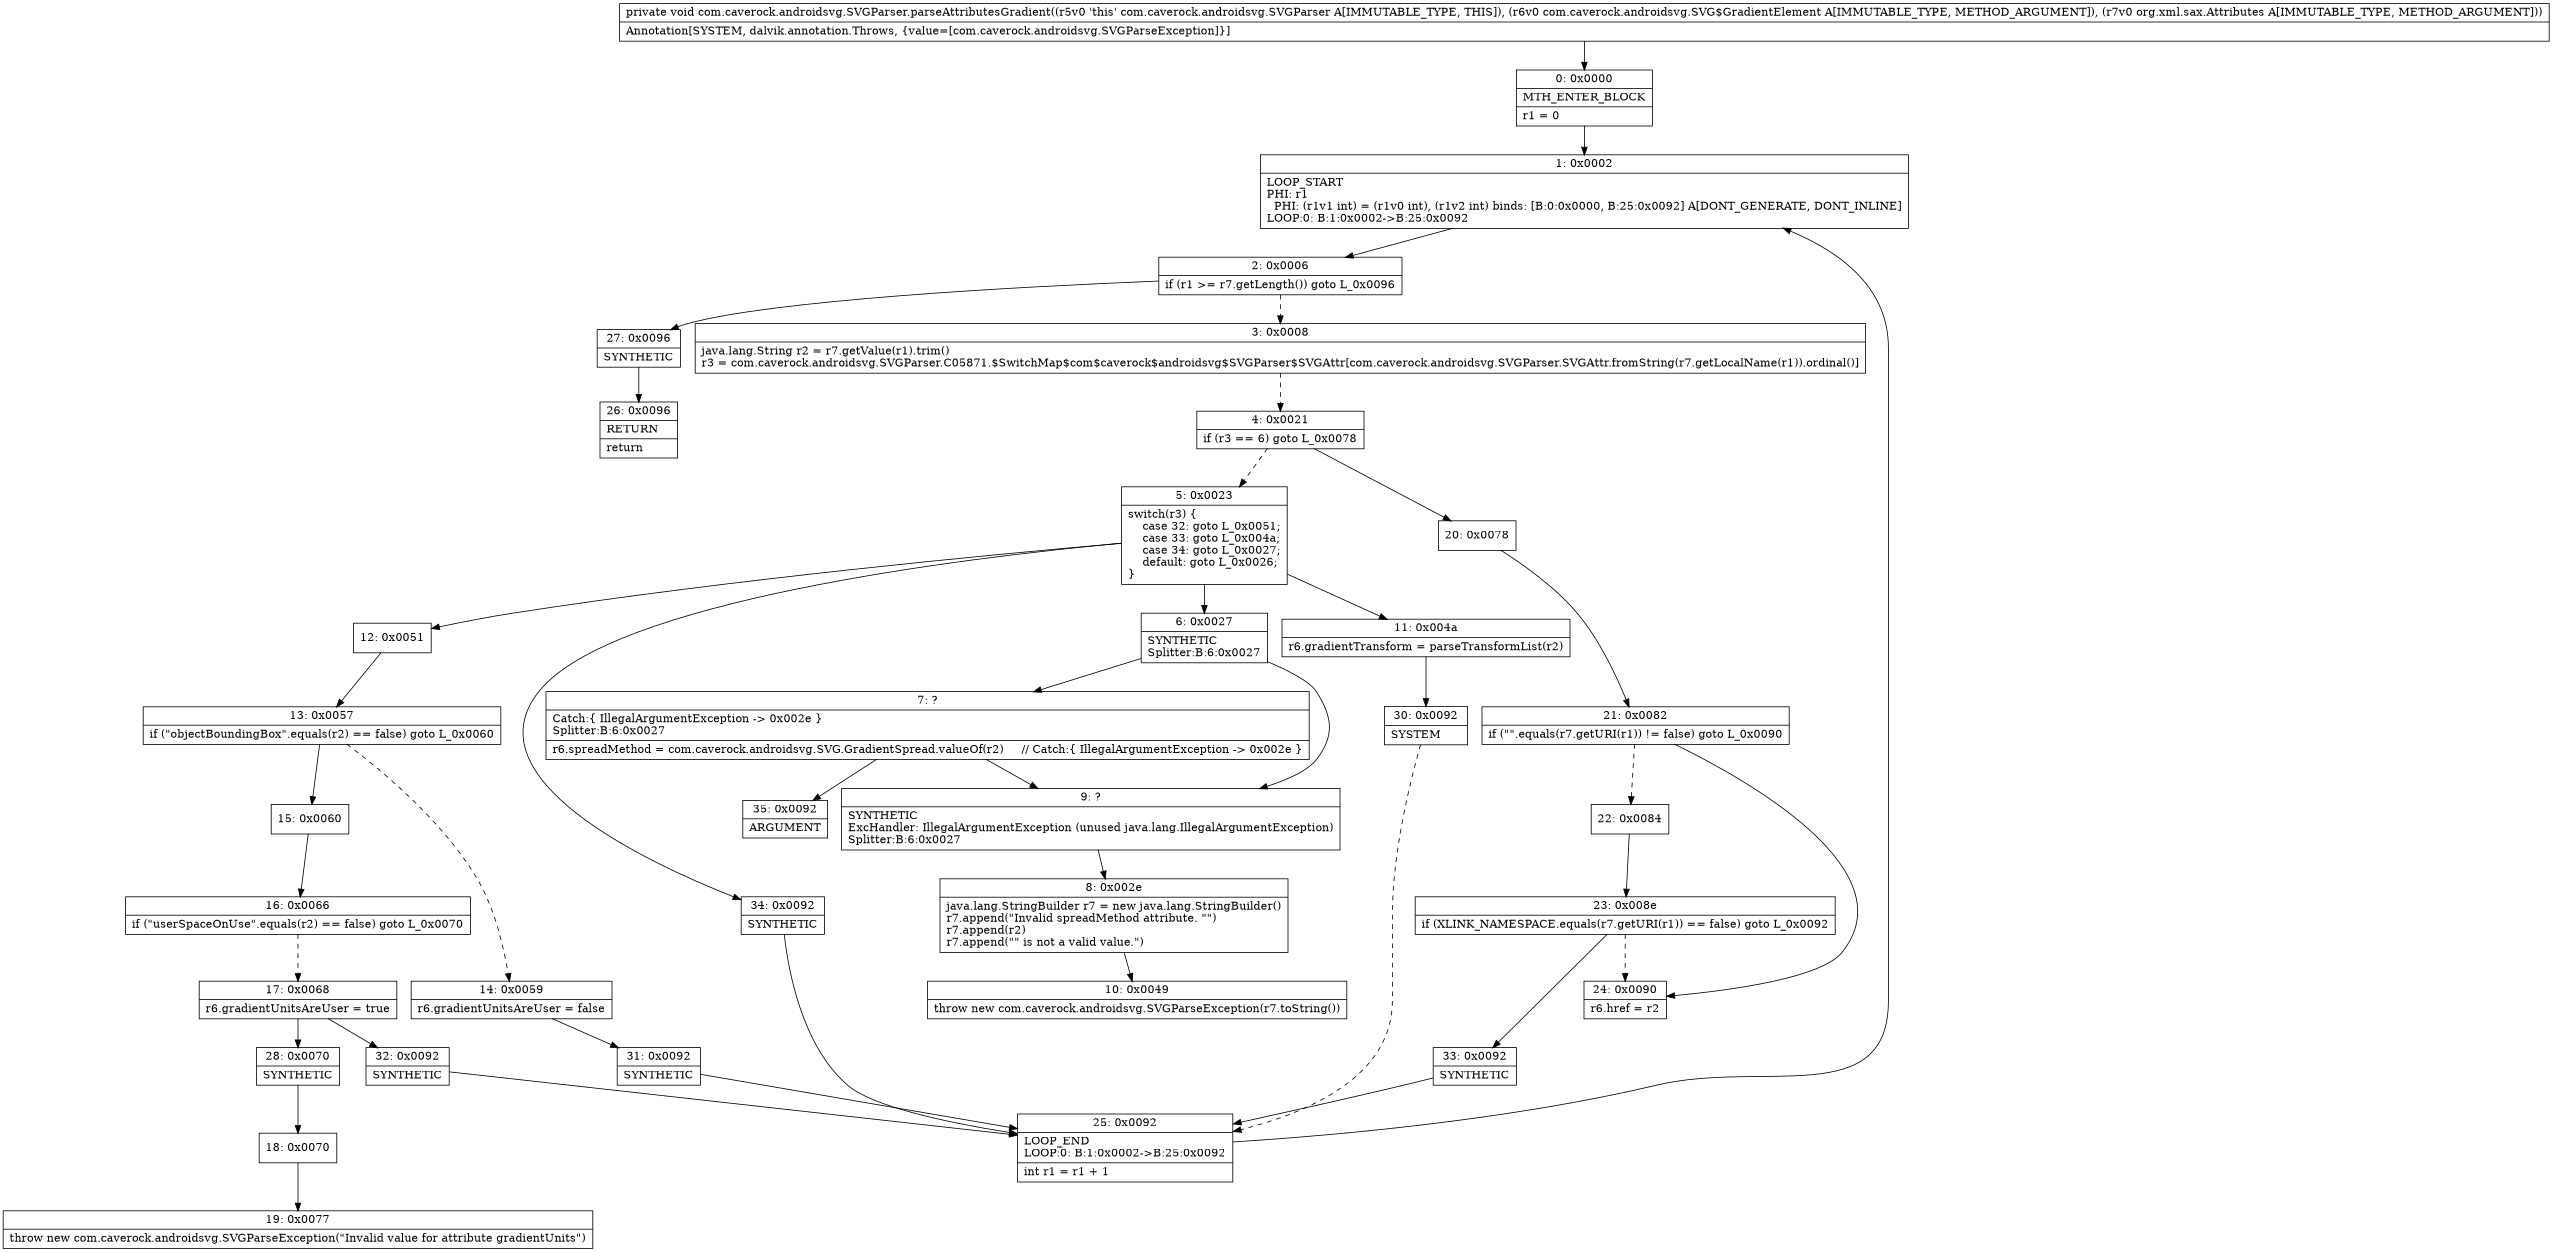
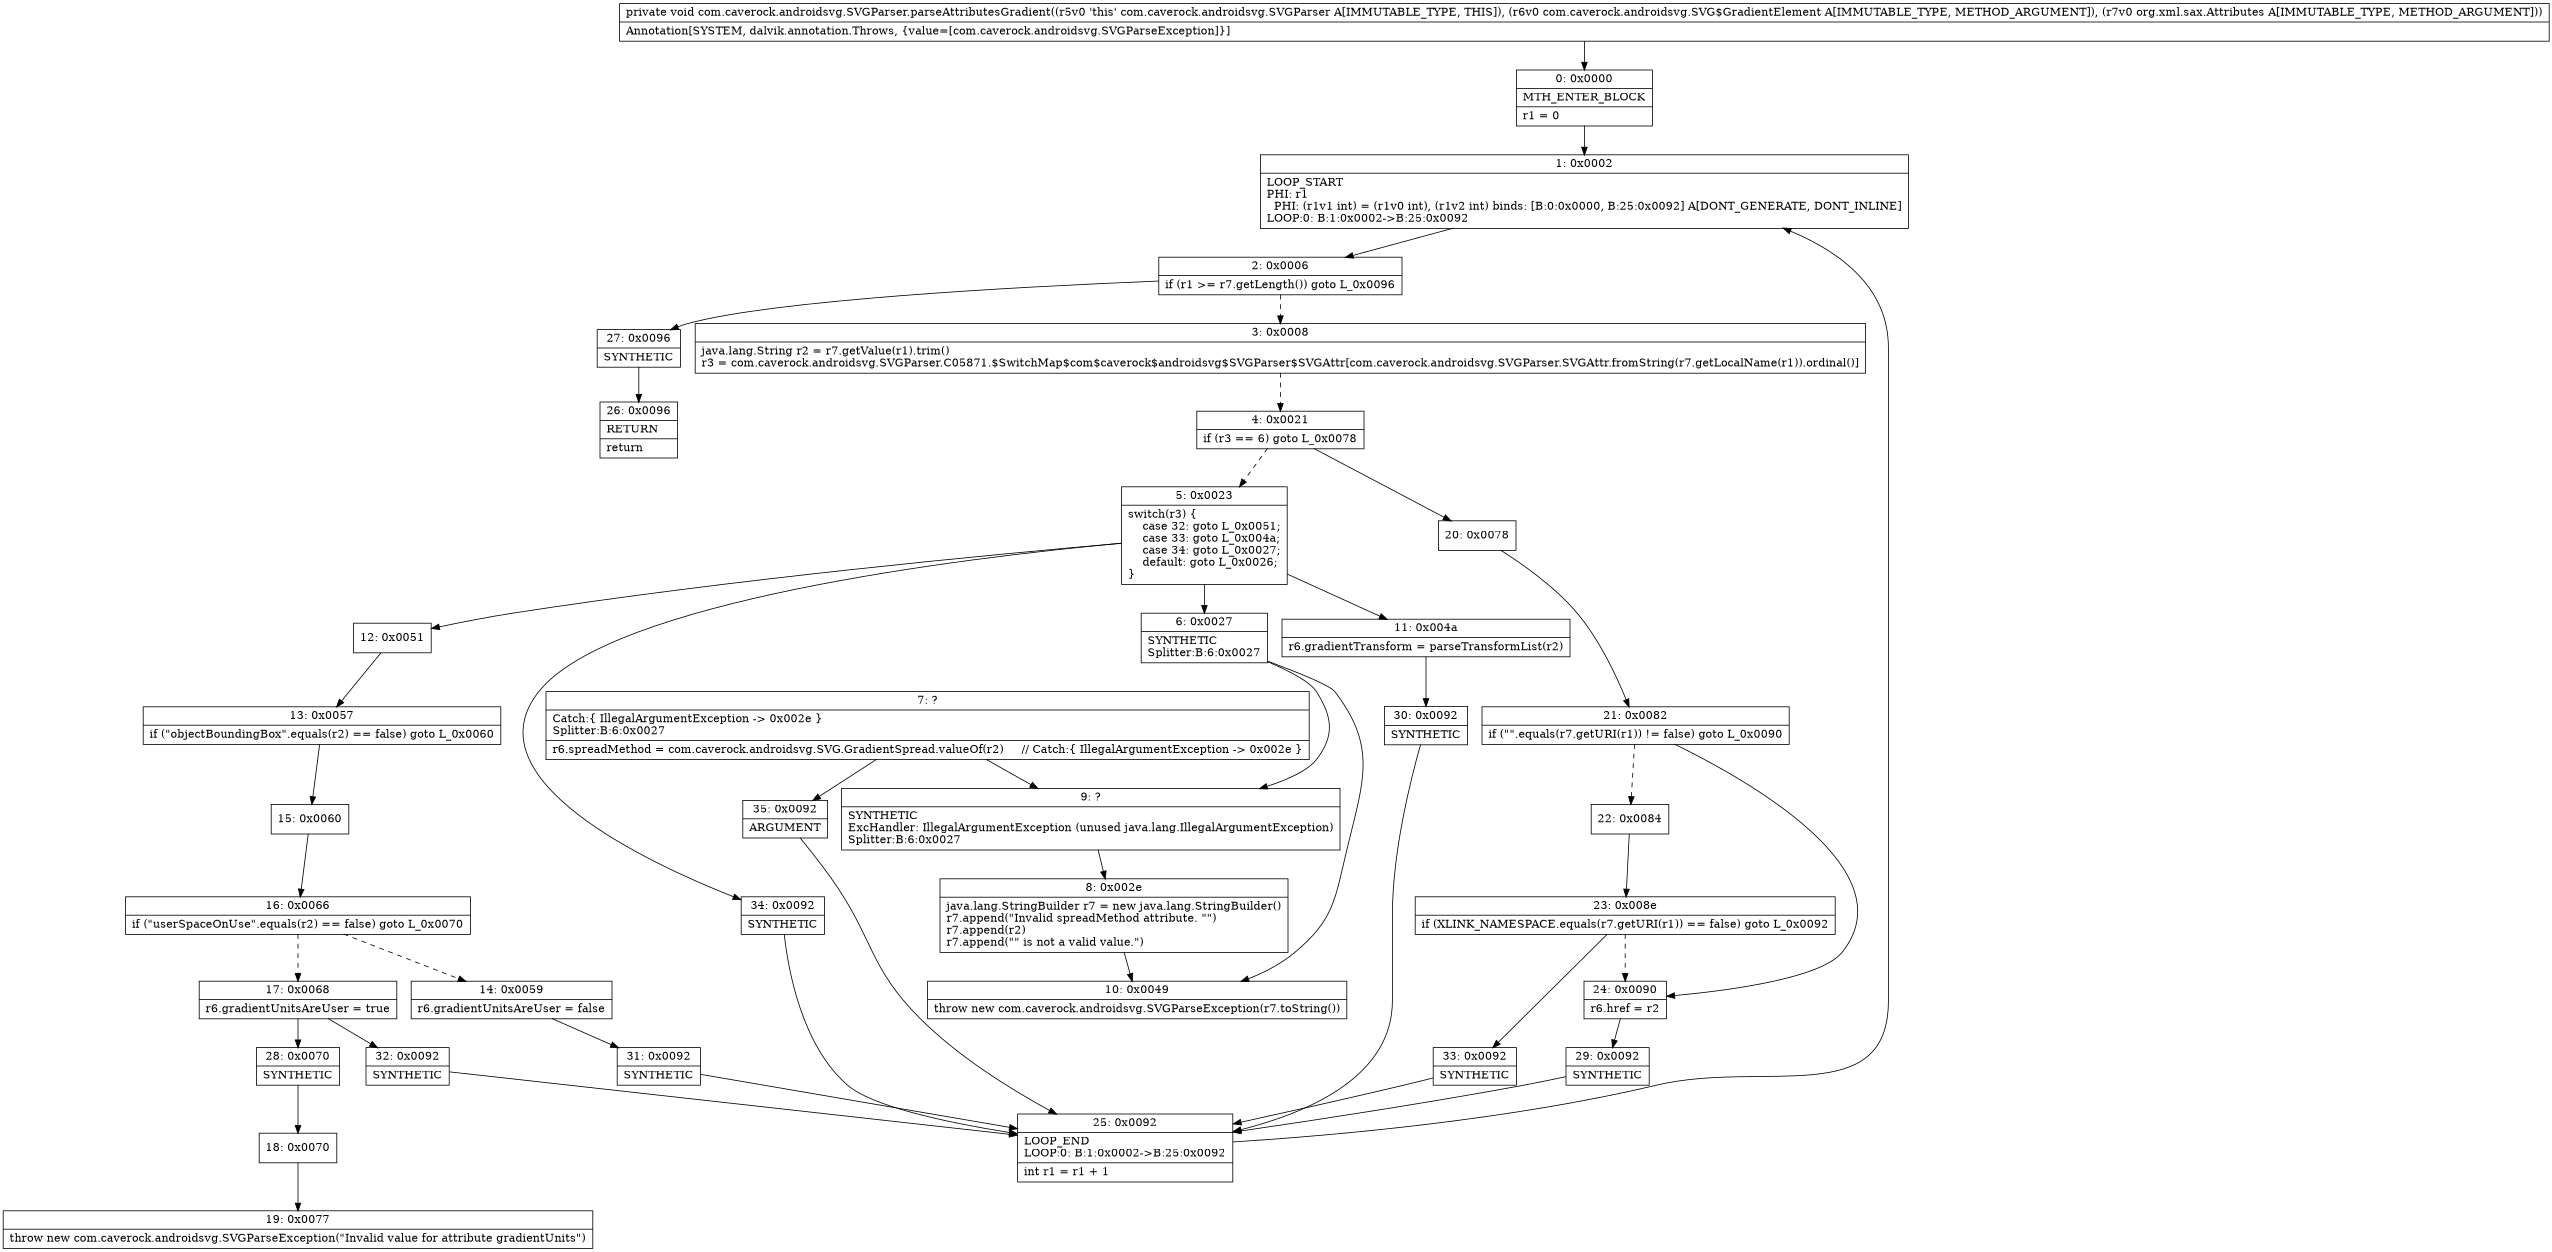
edge "6: 0x0027" -> "7: ?": now "6: 0x0027" -> "10: 0x0049"
node "30: 0x0092": text "SYSTEM" -> "SYNTHETIC"
edge "13: 0x0057" -> "14: 0x0059": now "16: 0x0066" -> "14: 0x0059"
edge "30: 0x0092" -> "25: 0x0092": style dashed -> solid
edge "35: 0x0092" -> "25: 0x0092": added
node "29: 0x0092": added
